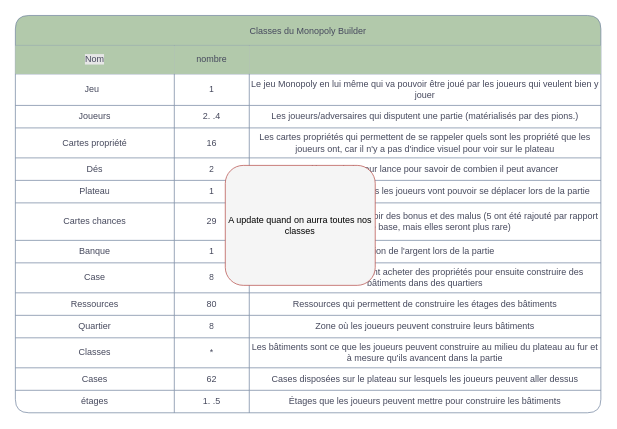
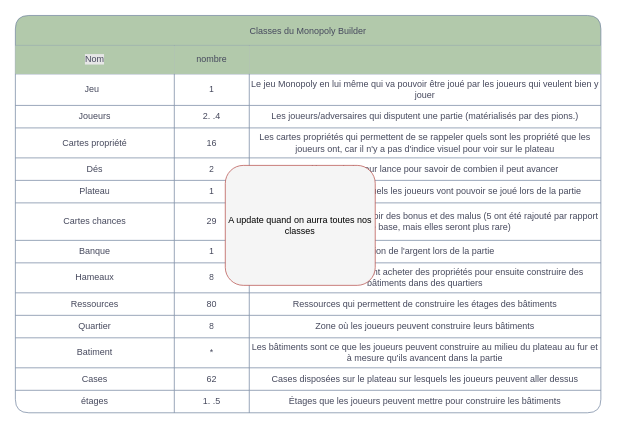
node "Le plateau de jeu sur lesquels les joueurs vont pouvoir se déplacer lors de la partie": label "Le plateau de jeu sur lesquels les joueurs vont pouvoir se déplacer lors de la partie" -> "Le plateau de jeu sur lesquels les joueurs vont pouvoir se joué lors de la partie"
node "Case": label "Case" -> "Hameaux"
node "Classes": label "Classes" -> "Batiment"
